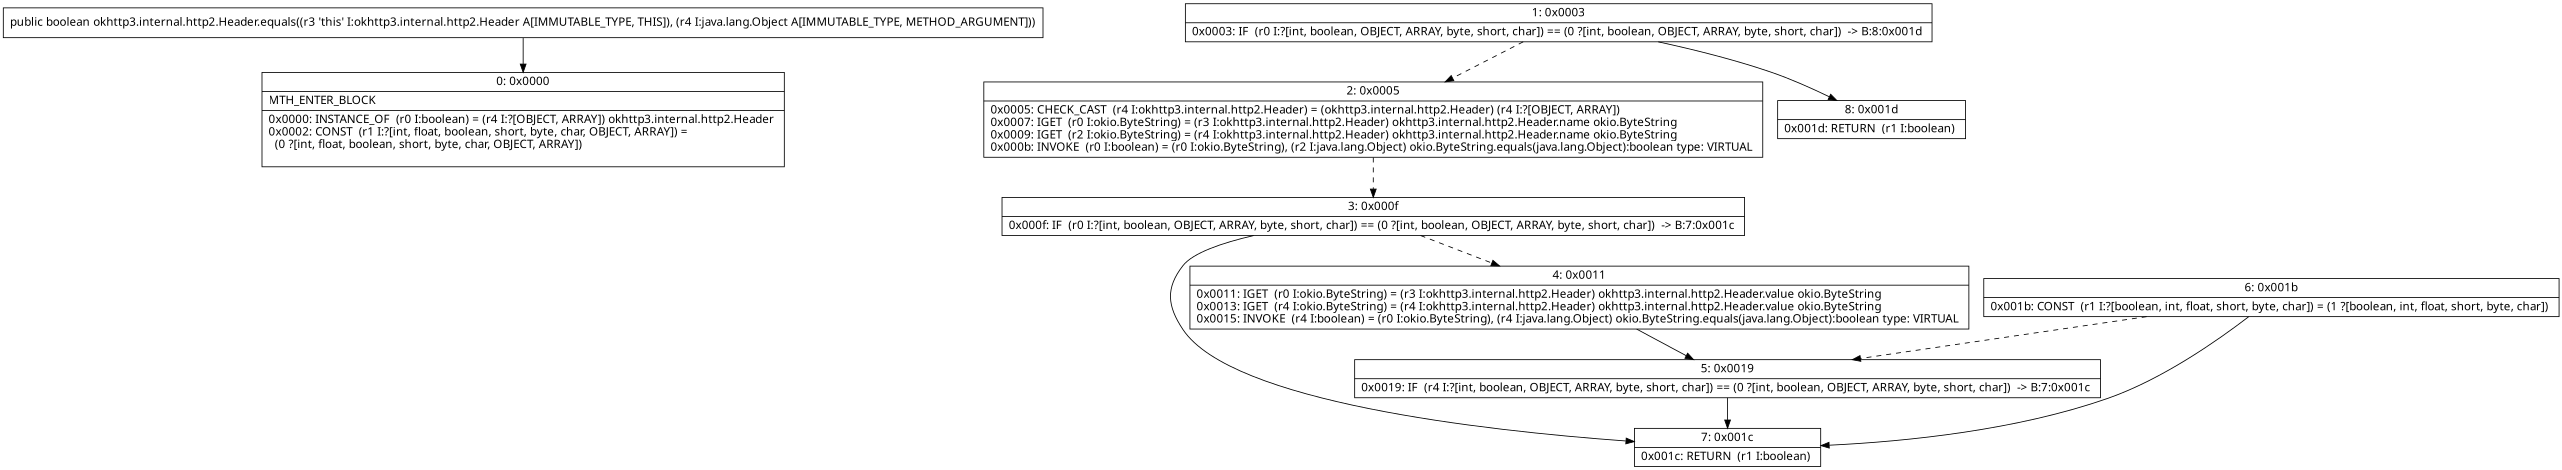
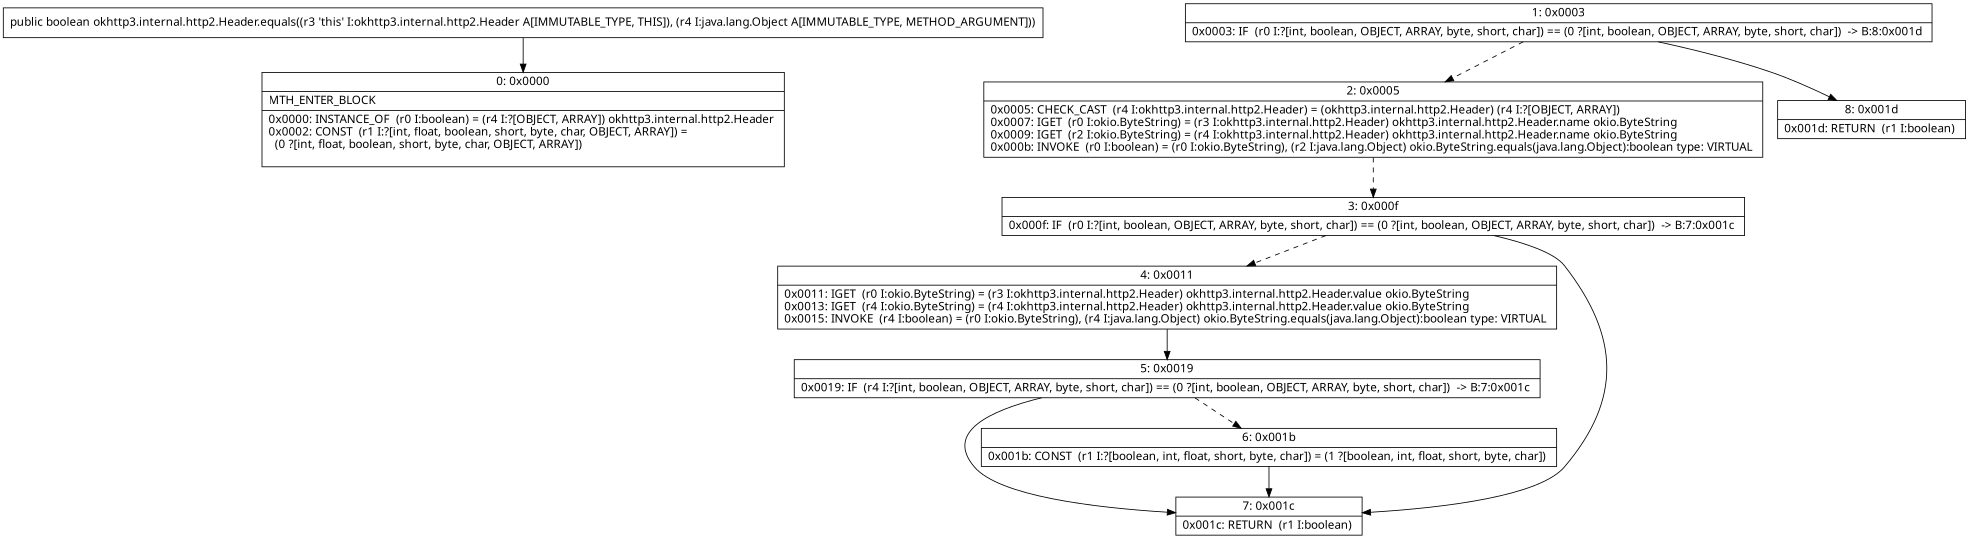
edge "6: 0x001b" -> "5: 0x0019": reversed
